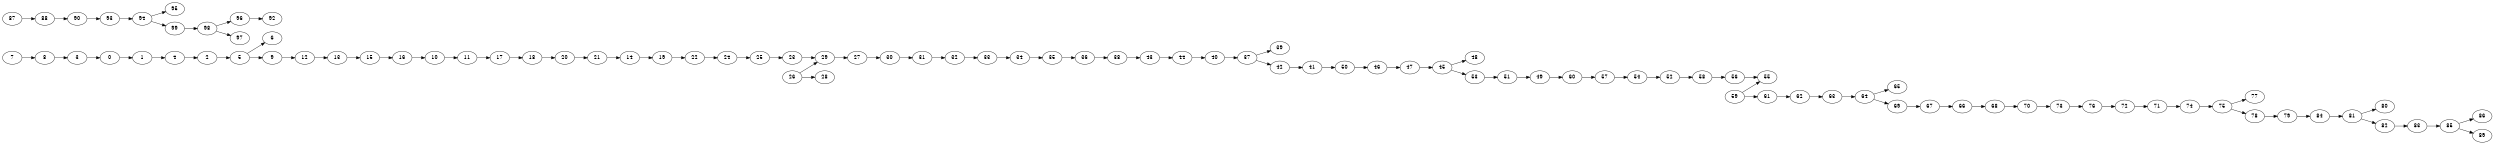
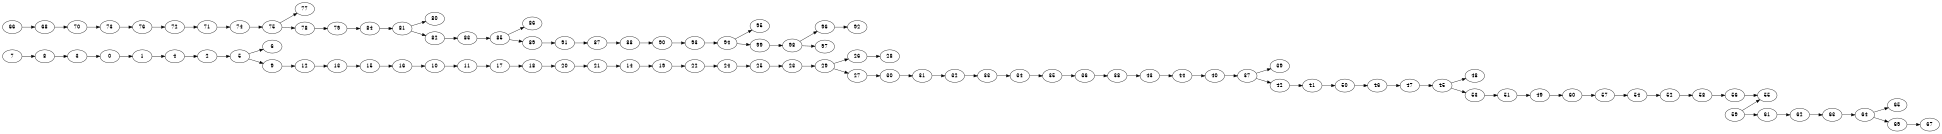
node "91": added
edge "26" -> "29": reversed
edge "67" -> "66": removed
